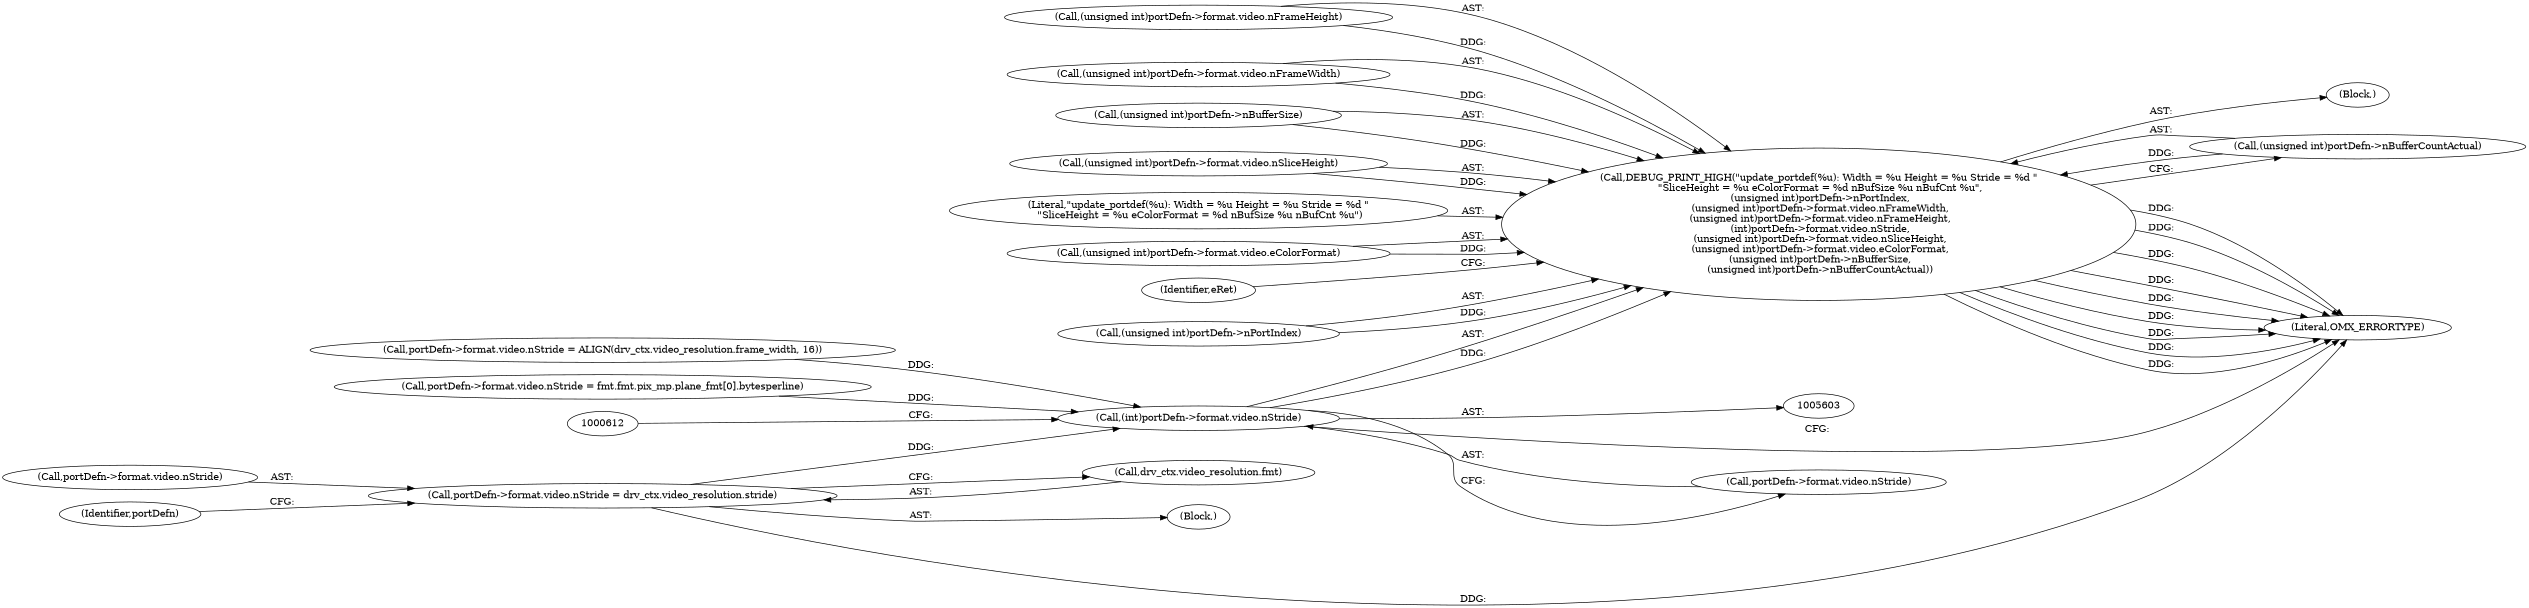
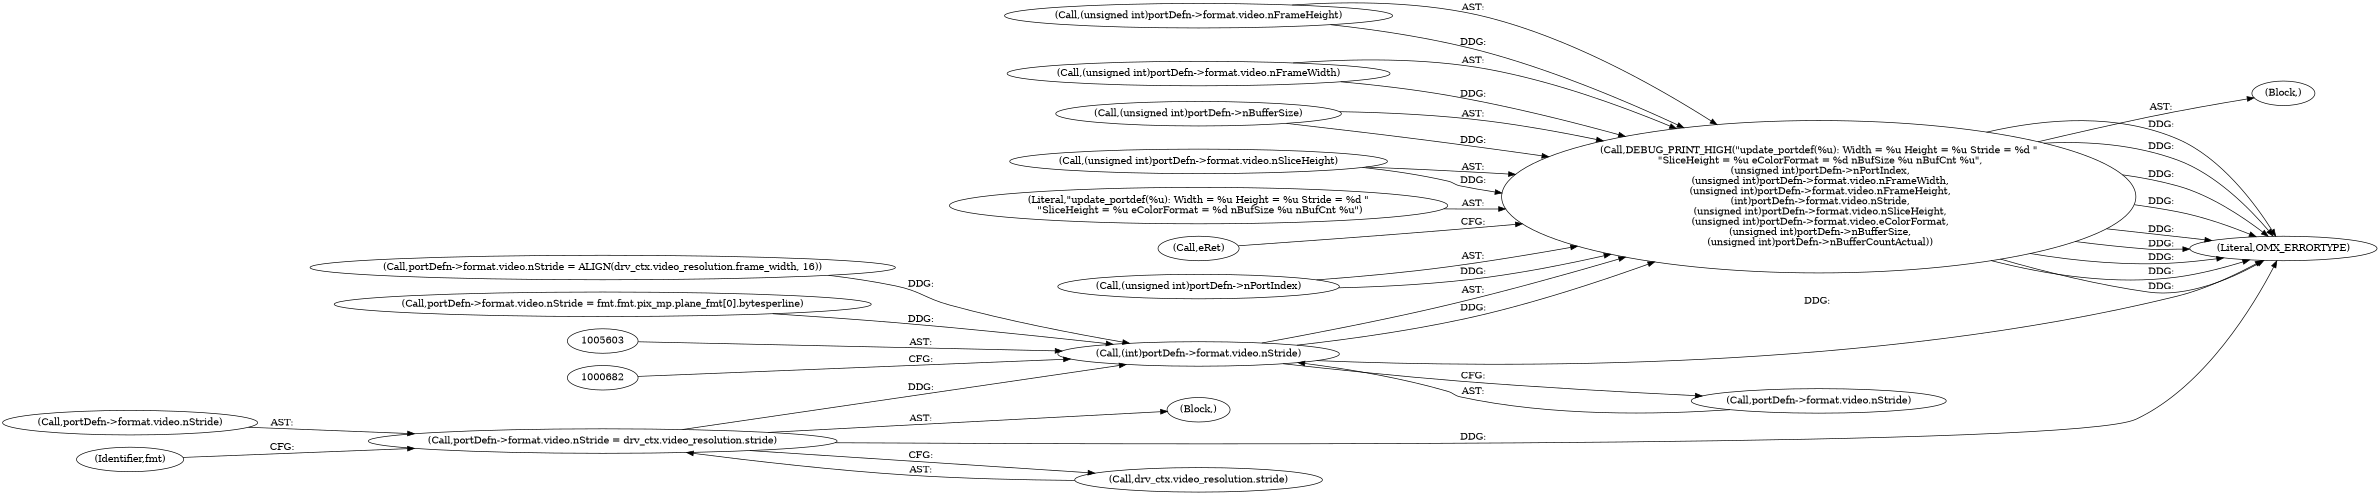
node "(Call,(unsigned int)portDefn->nBufferCountActual)": removed
node "(Call,(unsigned int)portDefn->format.video.eColorFormat)": removed
node "(Identifier,eRet)": label "(Identifier,eRet)" -> "(Call,eRet)"
edge "(Call,(int)portDefn->format.video.nStride)" -> "1005603": reversed
node "1000612": label "1000612" -> "1000682"
edge "(Call,(int)portDefn->format.video.nStride)" -> "(Literal,OMX_ERRORTYPE)": label "CFG: " -> "DDG: "
node "(Call,drv_ctx.video_resolution.fmt)": label "(Call,drv_ctx.video_resolution.fmt)" -> "(Call,drv_ctx.video_resolution.stride)"
node "(Identifier,portDefn)": label "(Identifier,portDefn)" -> "(Identifier,fmt)"
